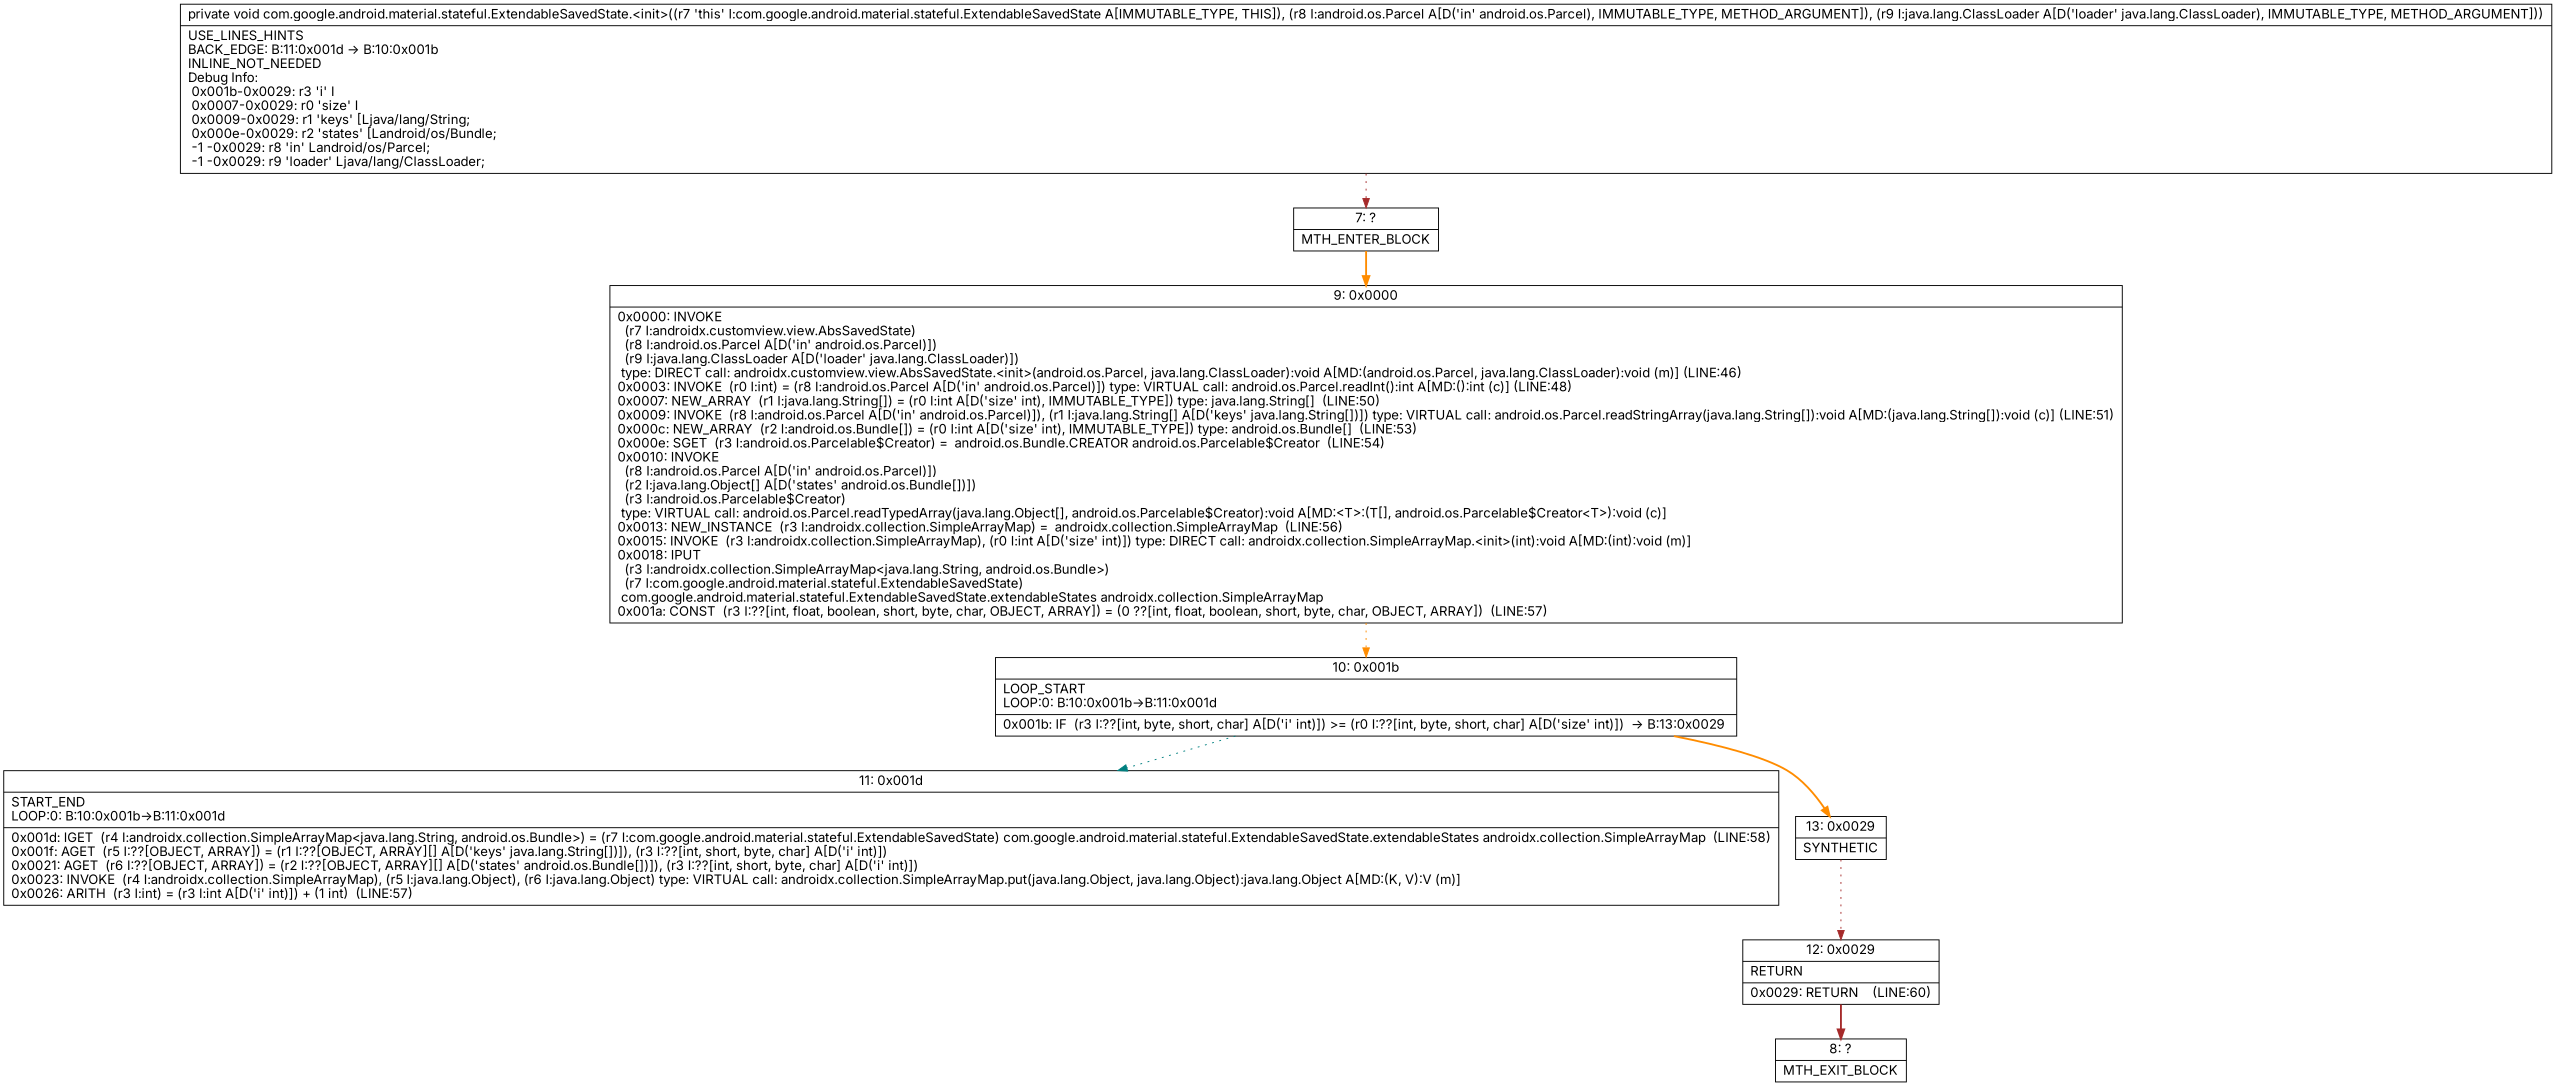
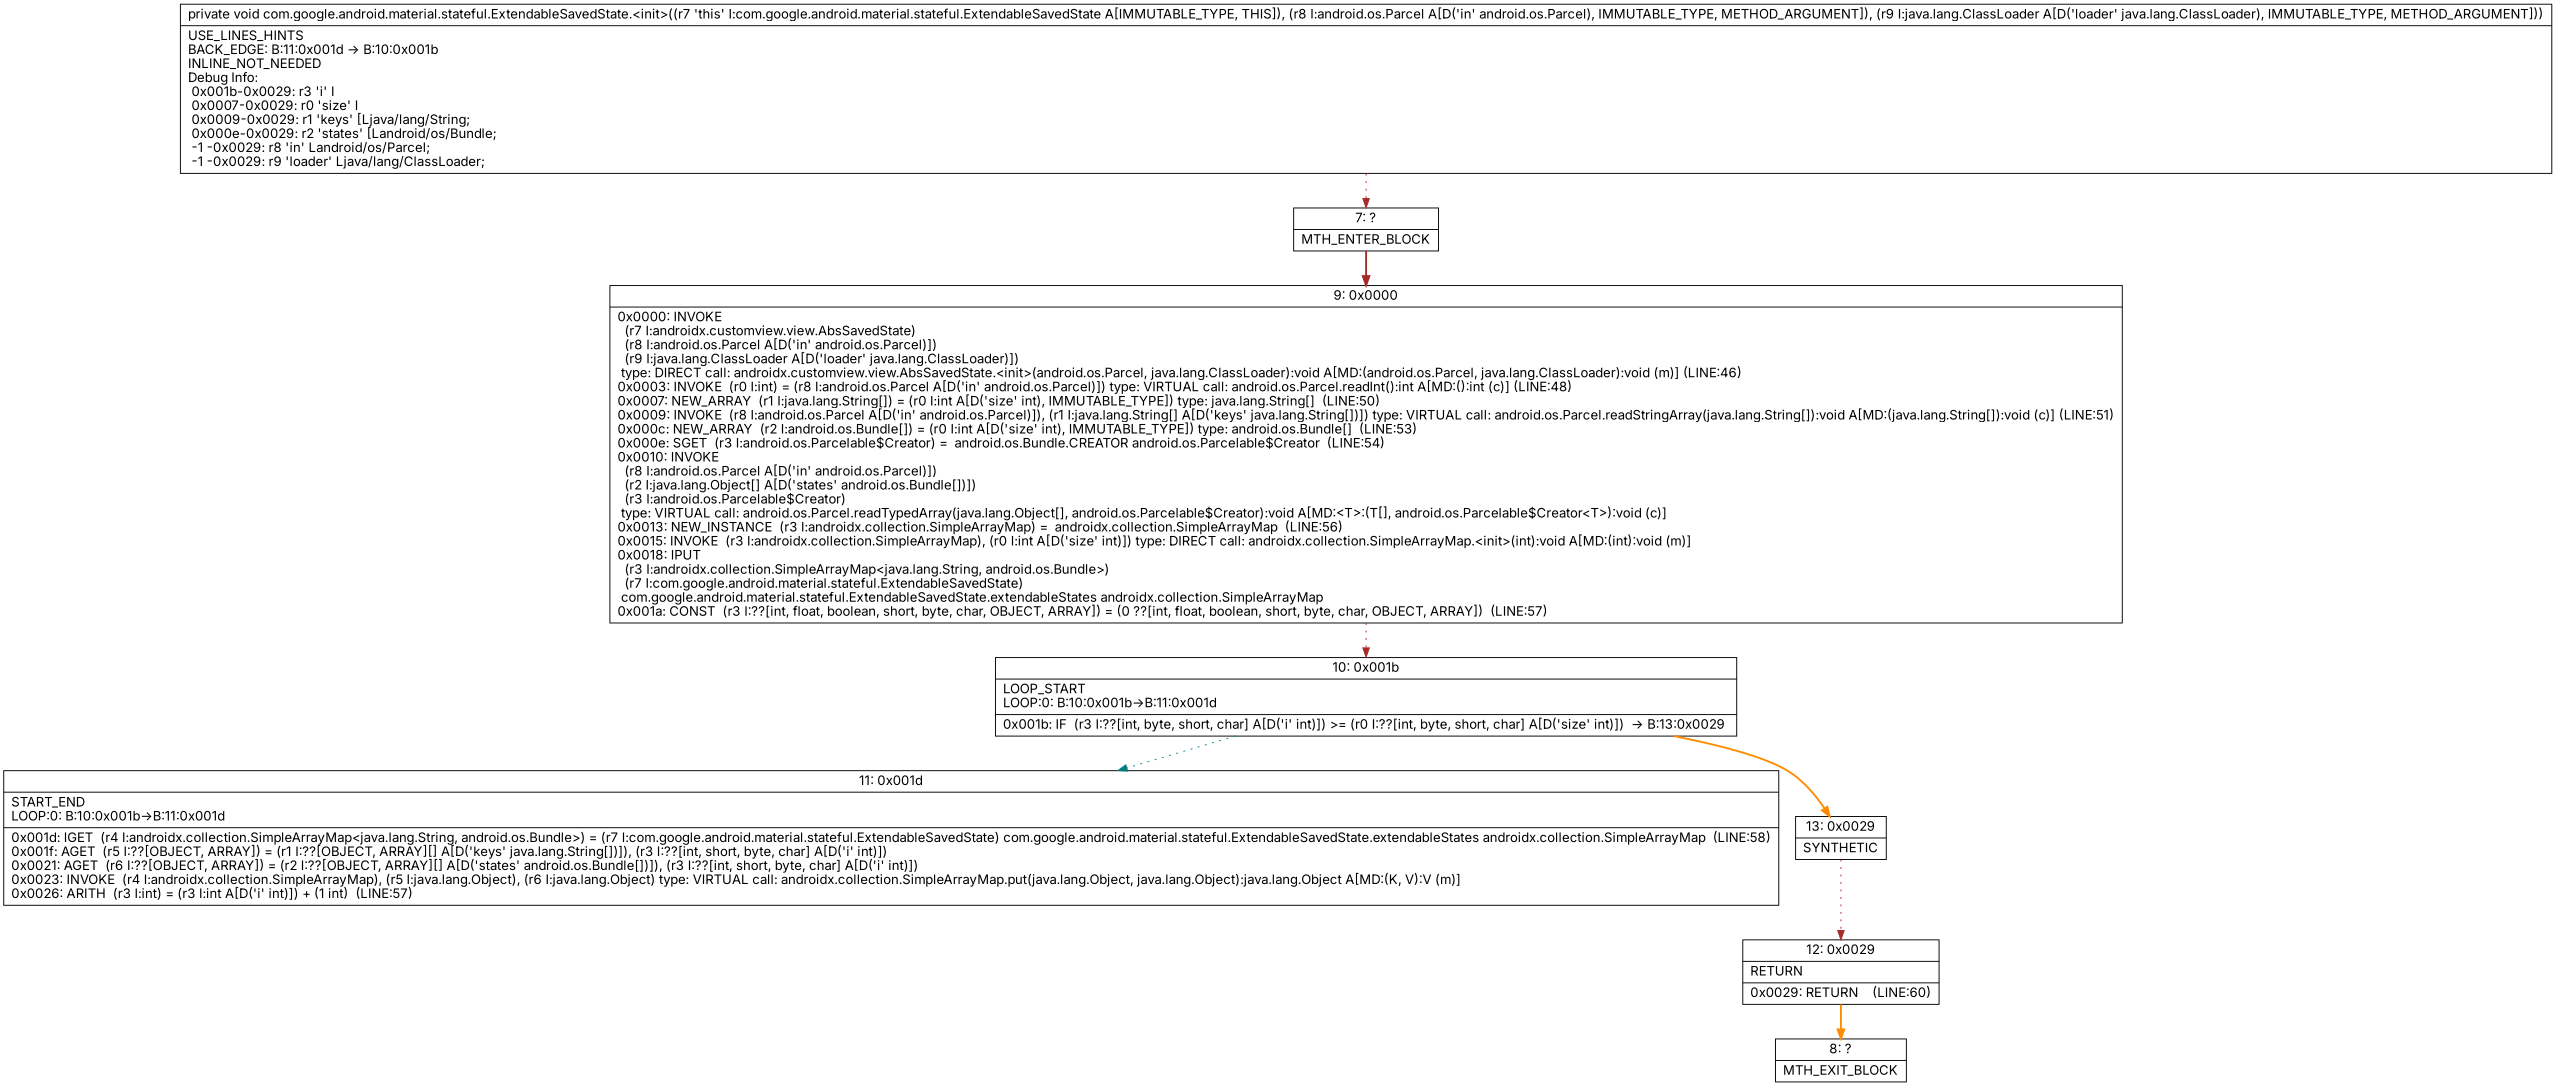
edge "7: ?" -> "9: 0x0000": color darkorange -> brown
edge "9: 0x0000" -> "10: 0x001b": color darkorange -> brown
edge "12: 0x0029" -> "8: ?": color brown -> darkorange
